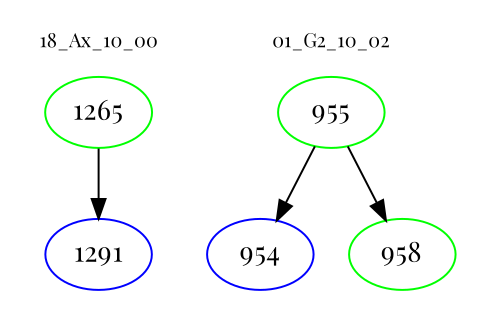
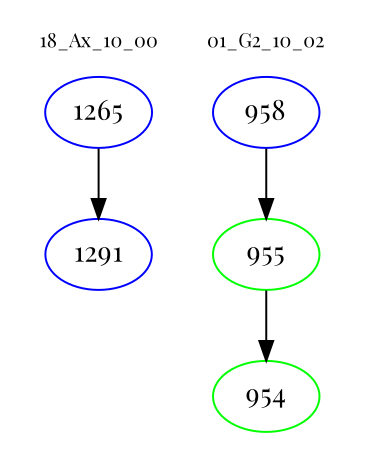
node "1265": color green -> blue
edge "955" -> "958": reversed
node "954": color blue -> green
node "958": color green -> blue
